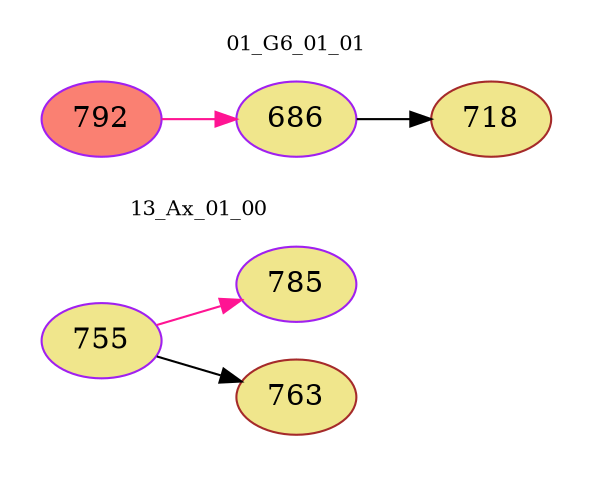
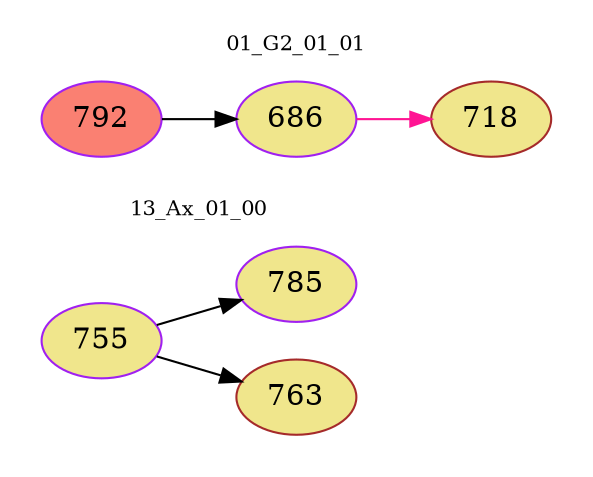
cluster "01_G6_01_01": label "01_G6_01_01" -> "01_G2_01_01"
edge "792" -> "686": color deeppink -> black
edge "686" -> "718": color black -> deeppink
edge "755" -> "785": color deeppink -> black
